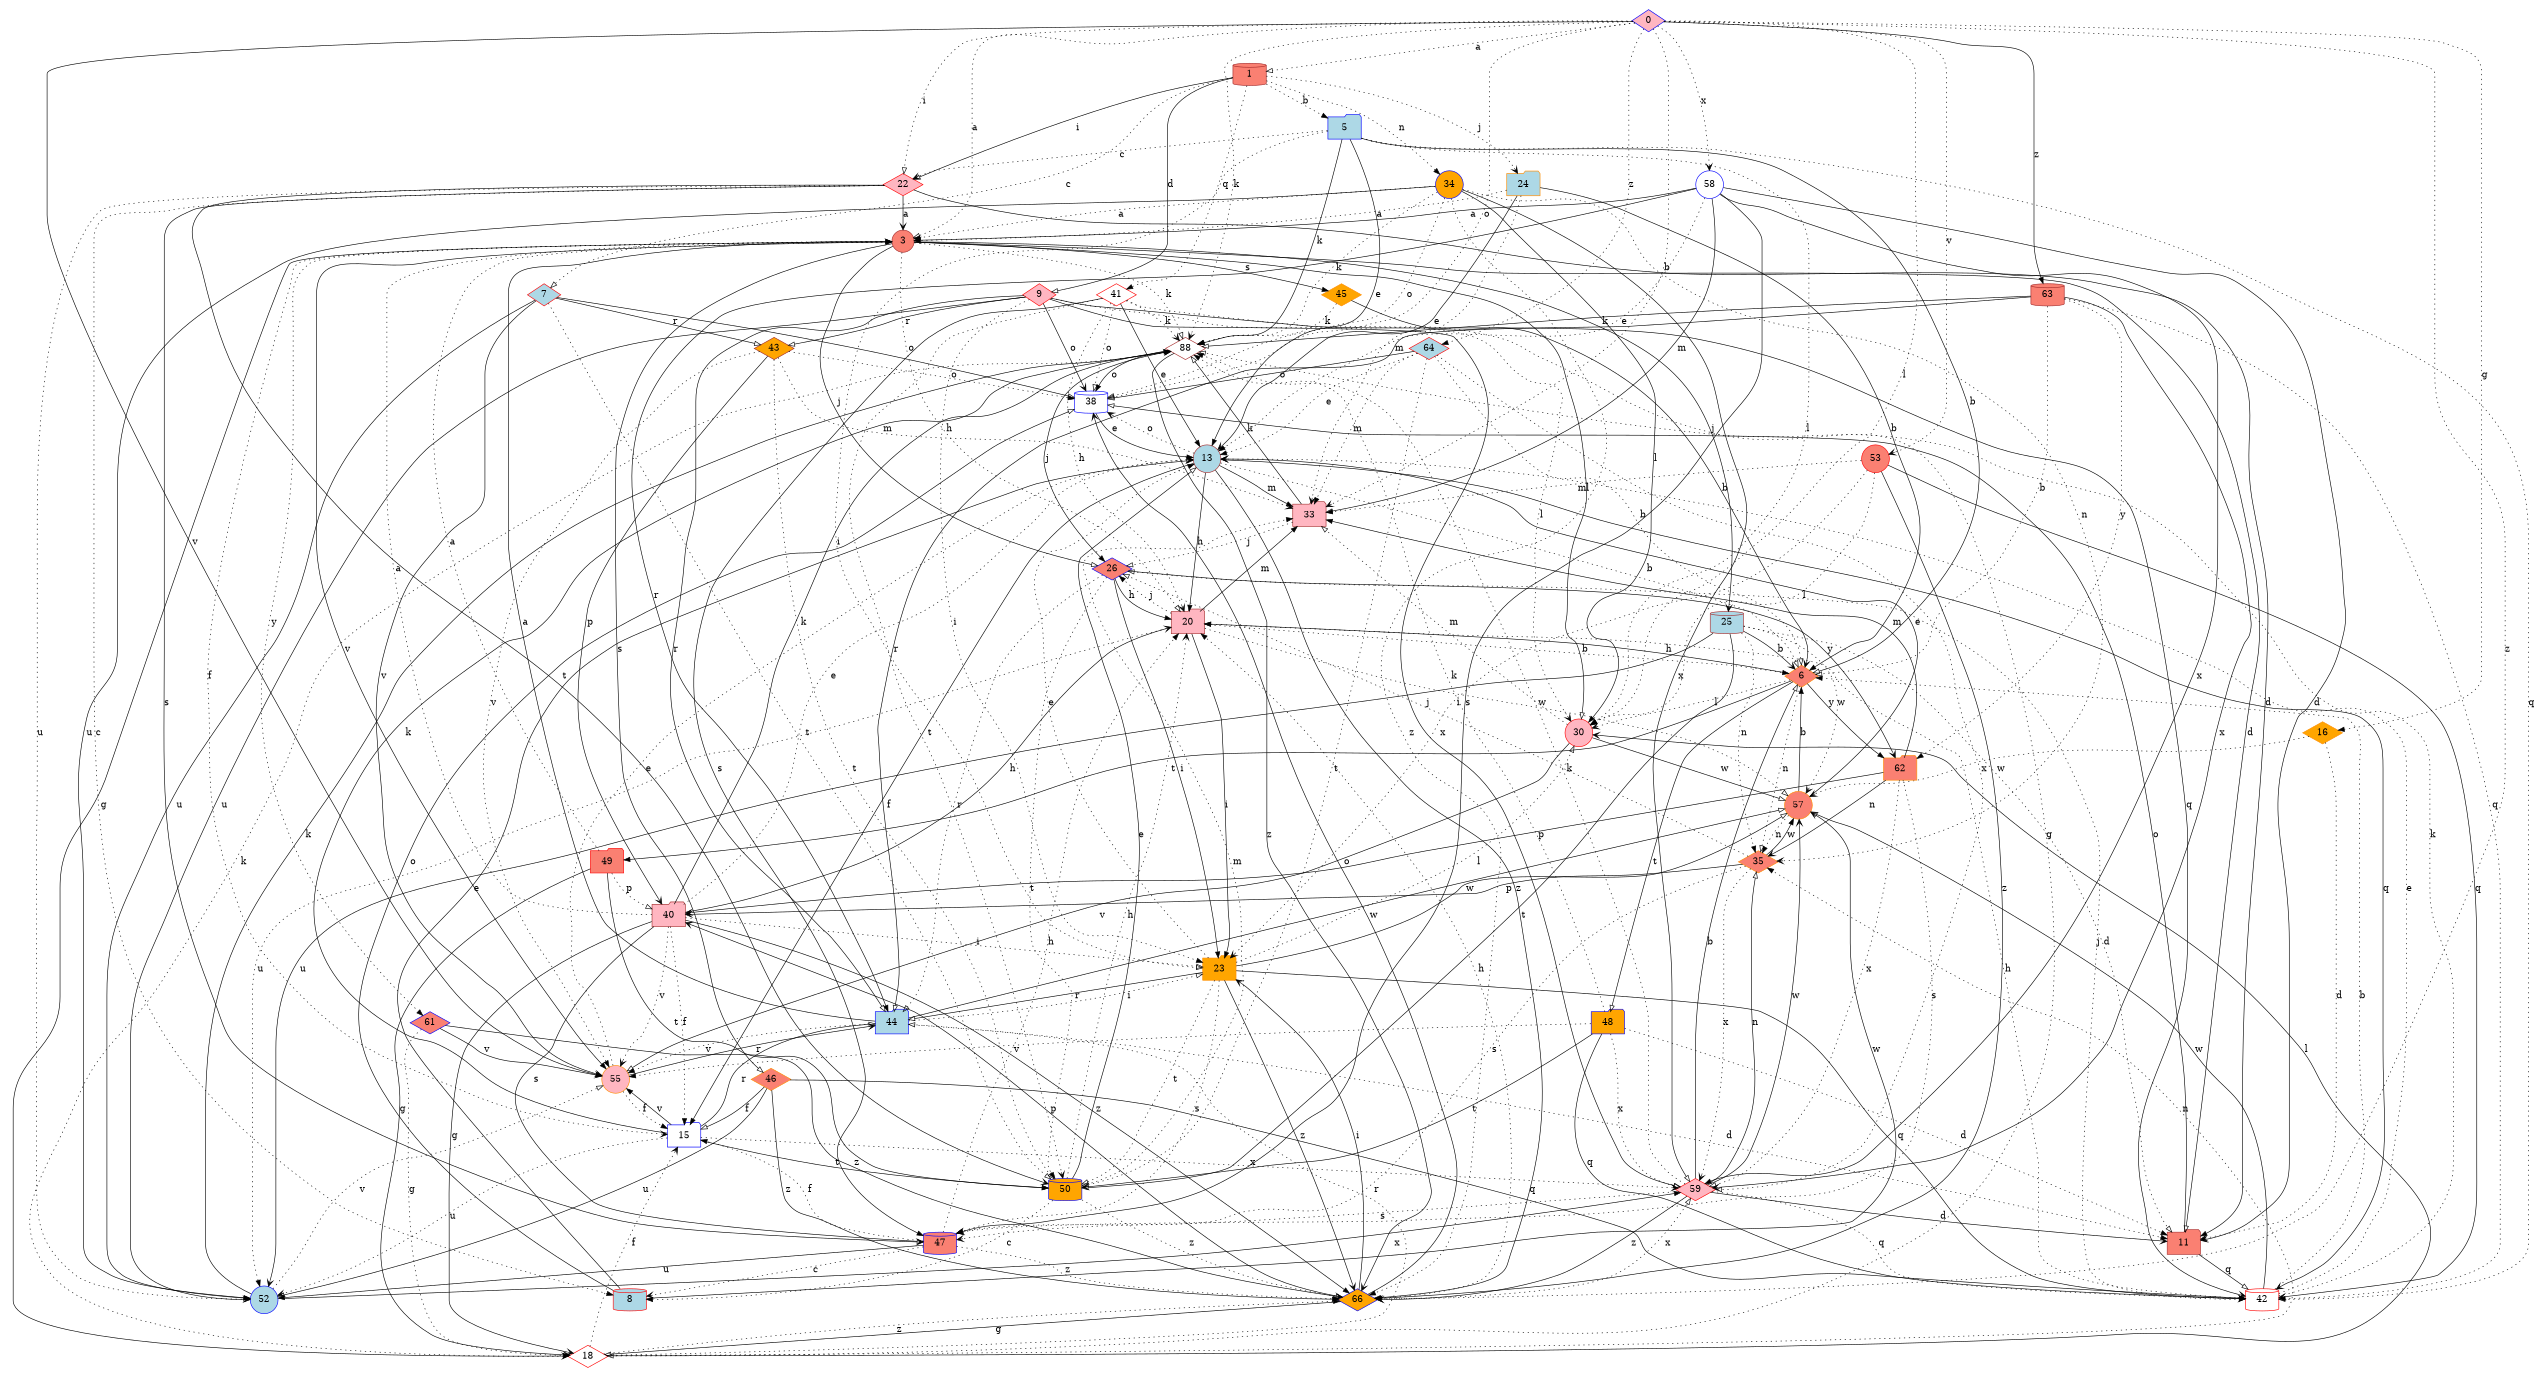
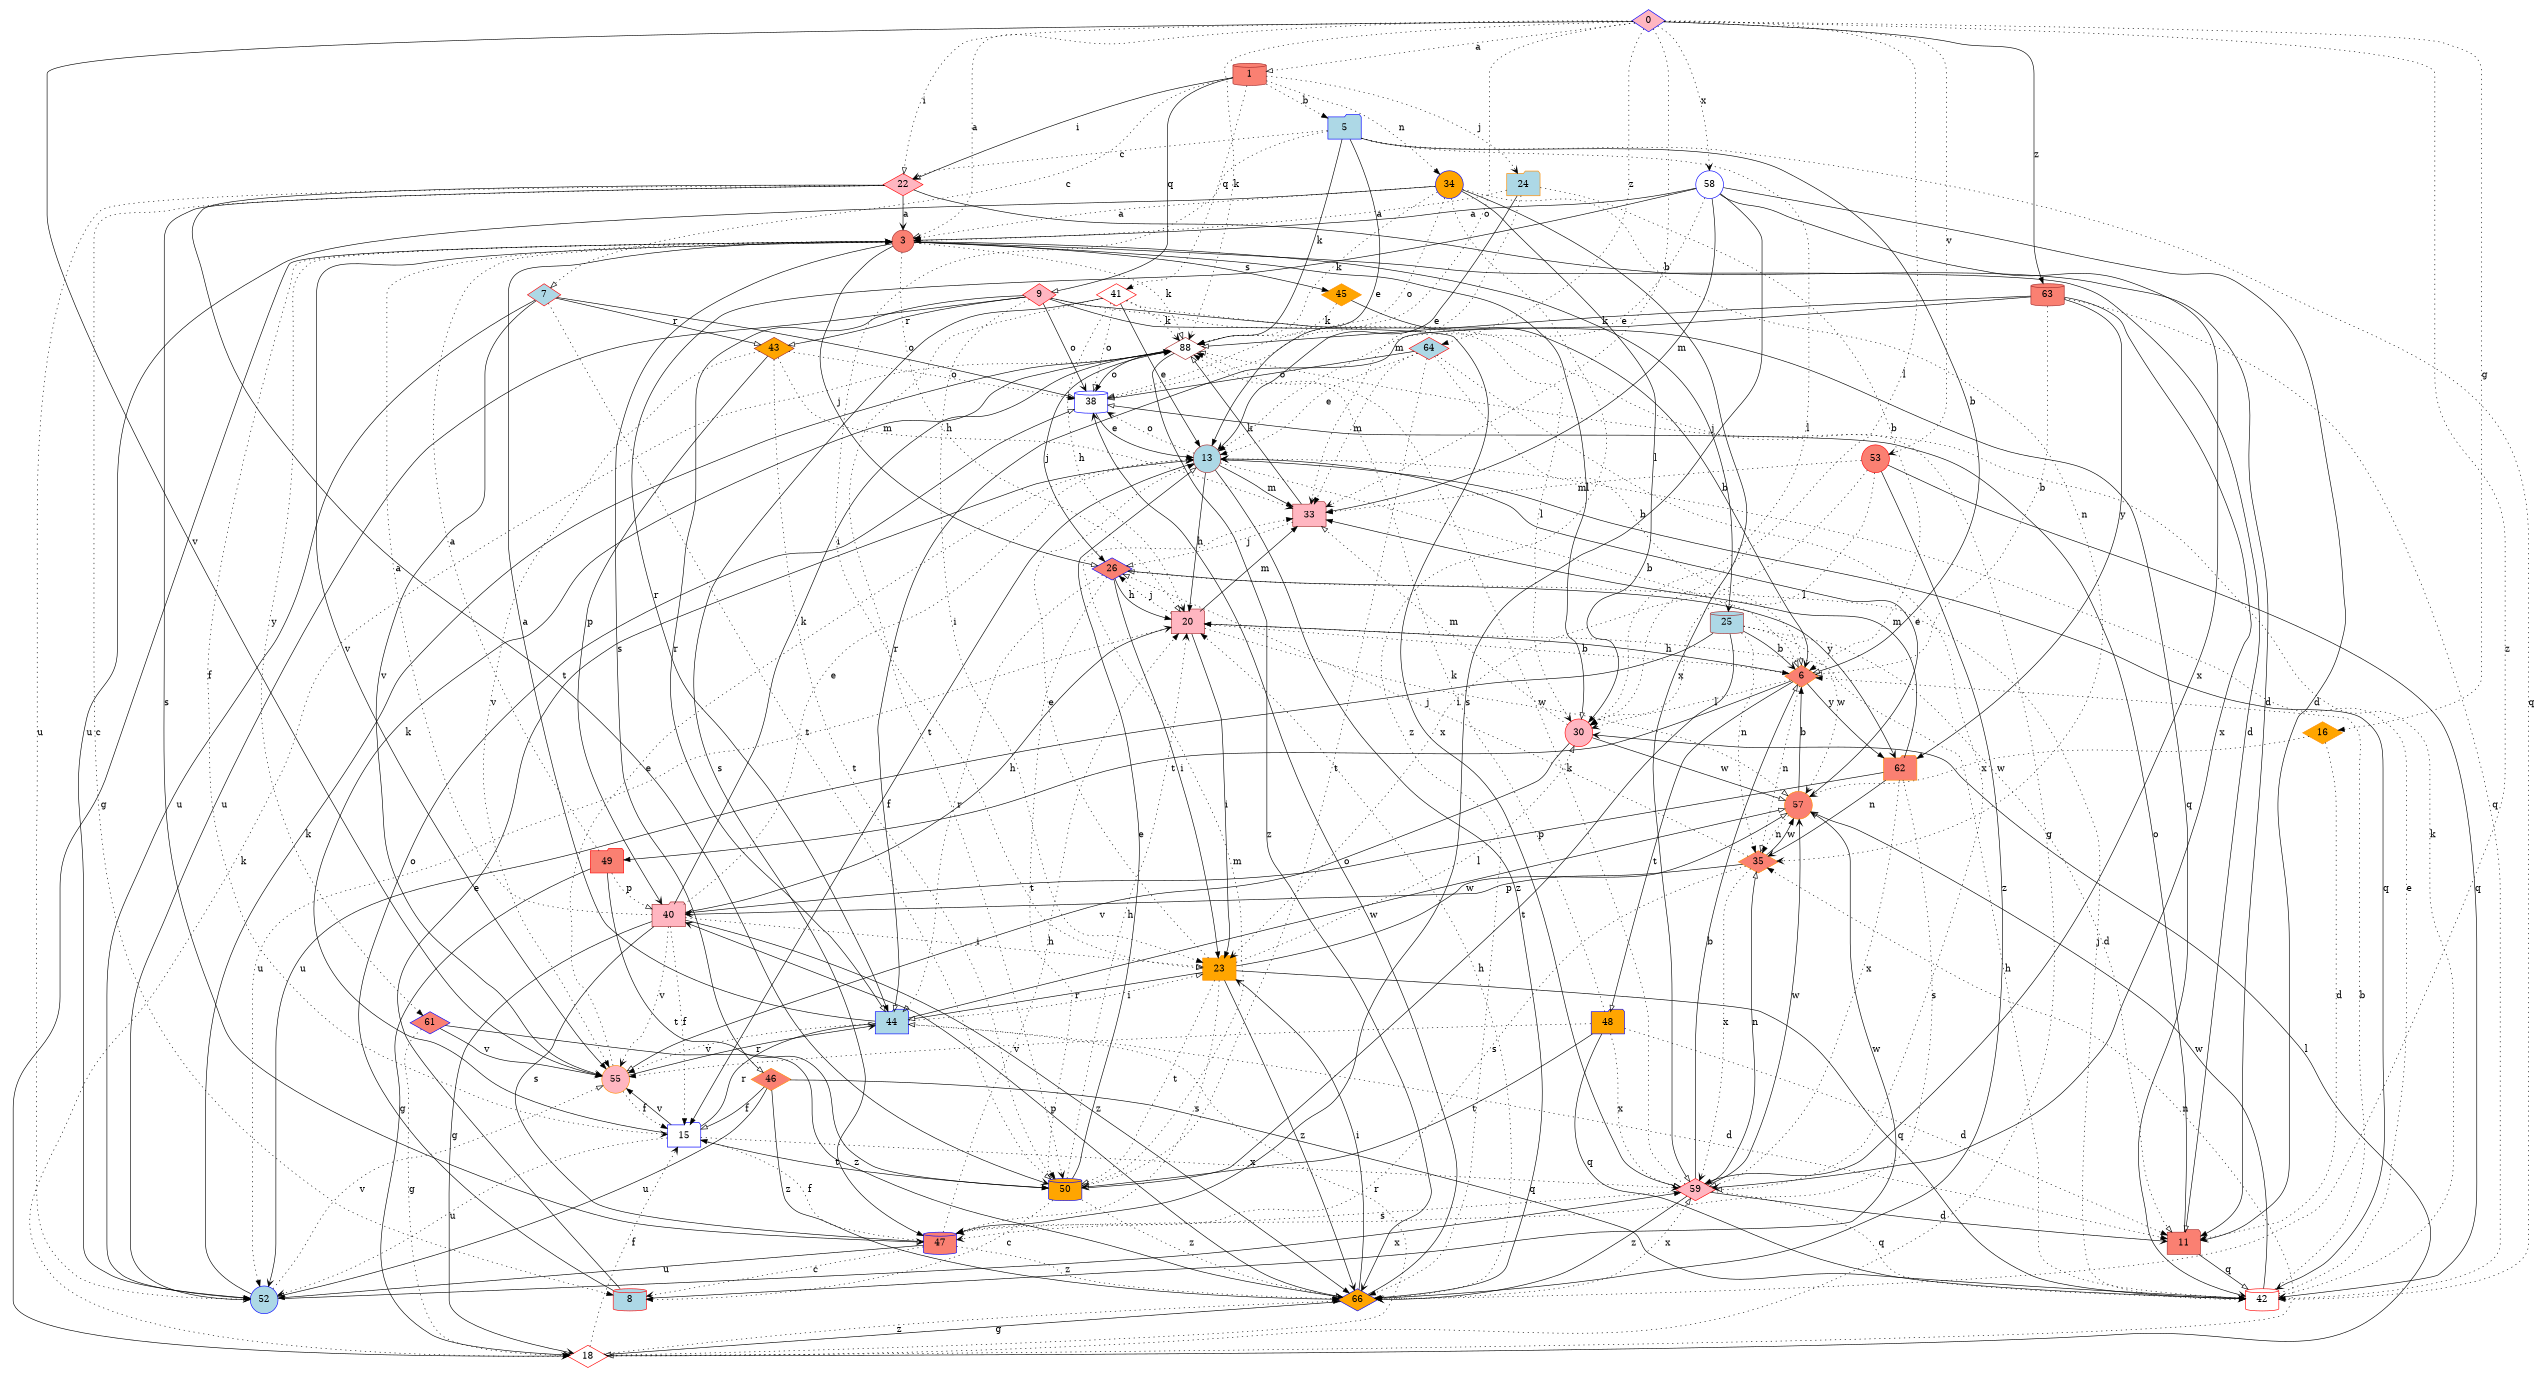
edge "1" -> "9": label "d" -> "q"
edge "24" -> "6": style solid -> dotted
edge "63" -> "62": style dotted -> solid
